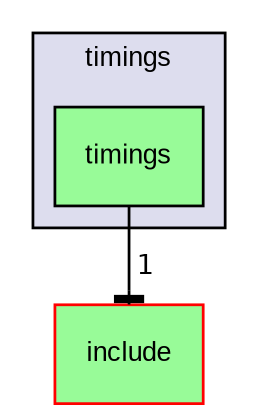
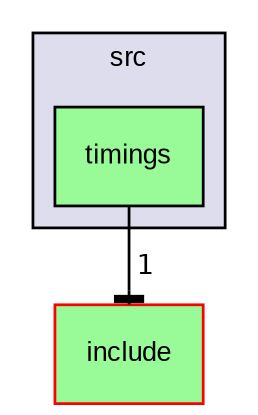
cluster "timings": label "timings" -> "src"
